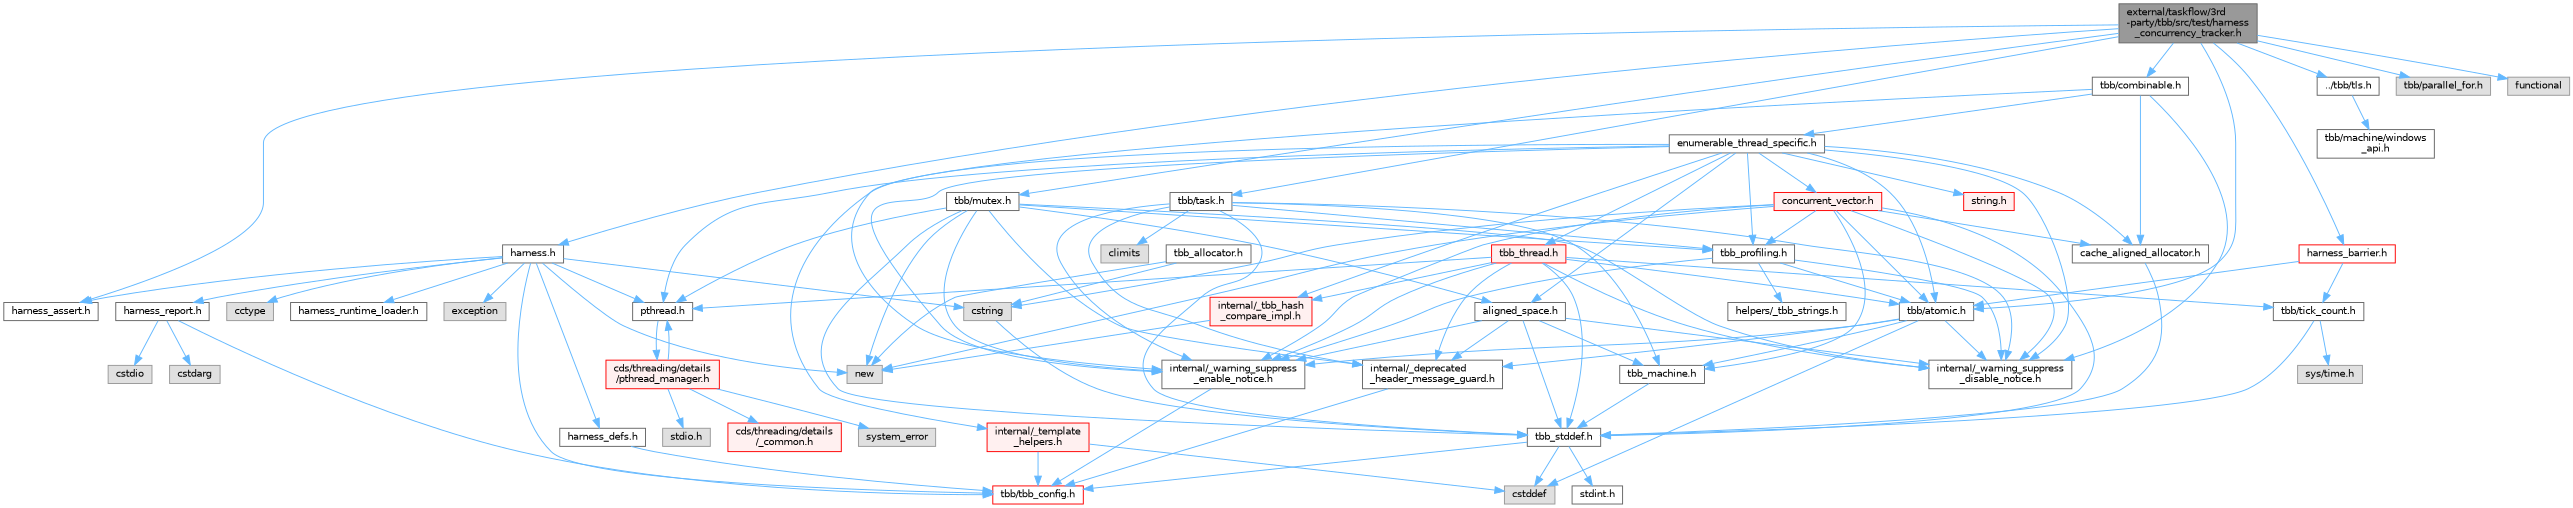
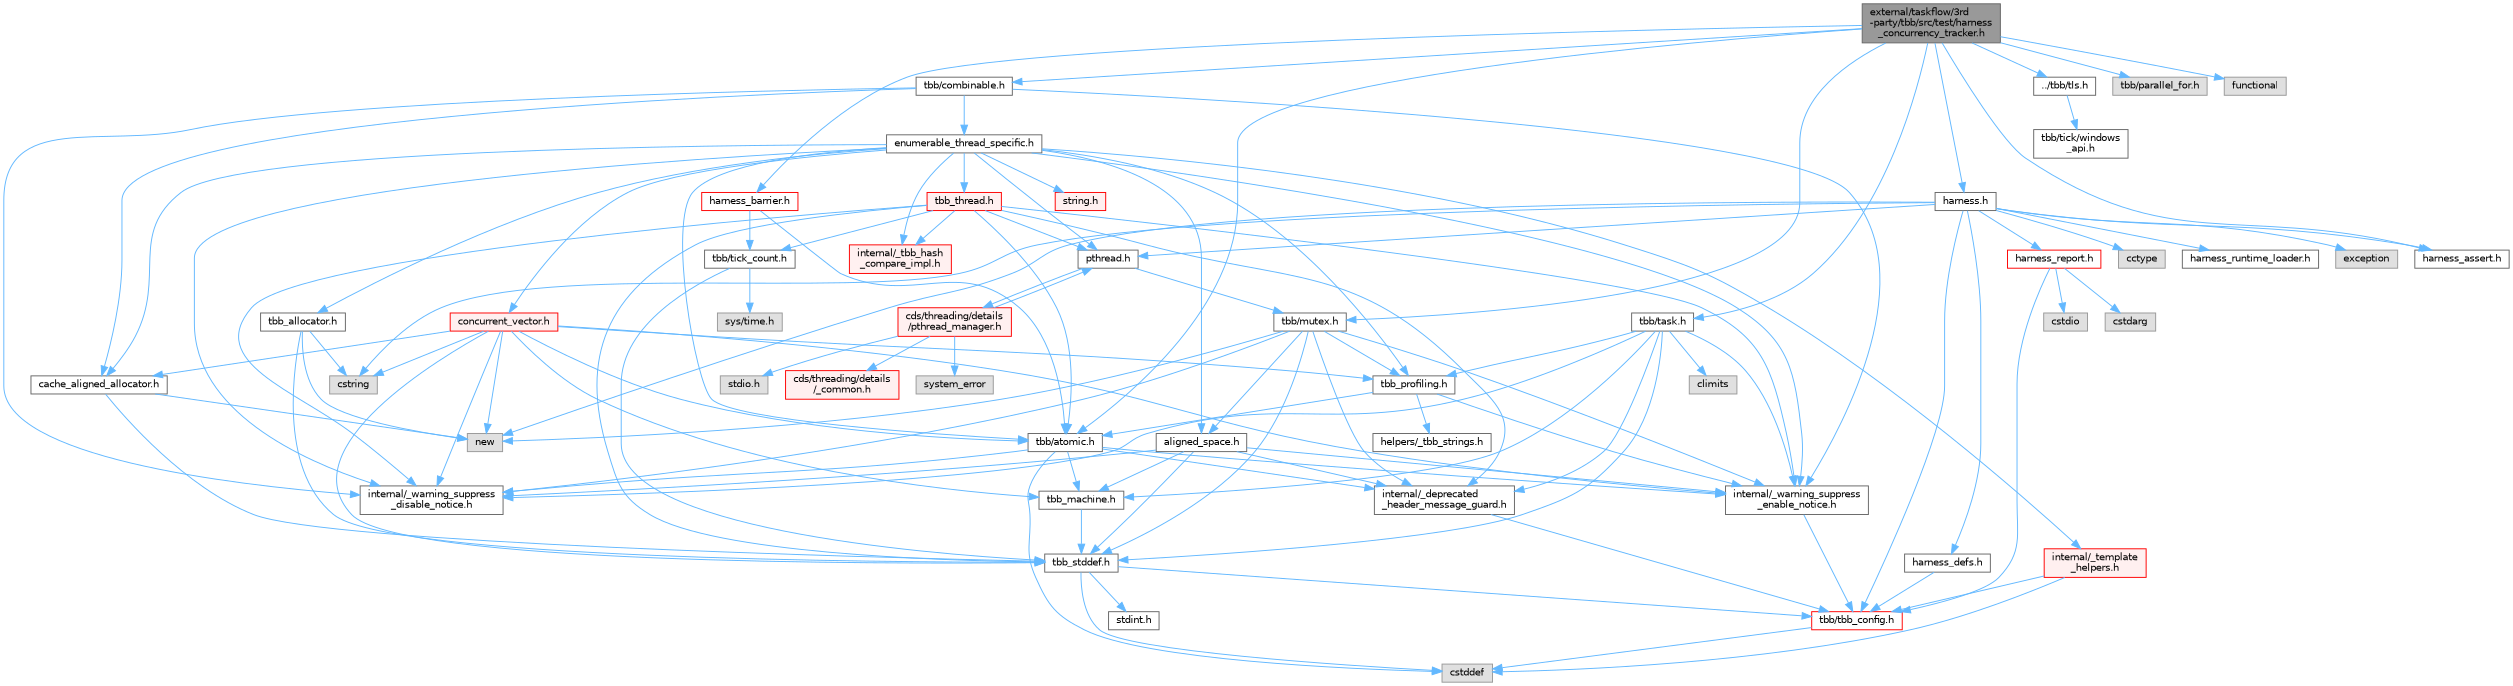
node "tbb/machine/windows _api.h": label "tbb/machine/windows _api.h" -> "tbb/tick/windows _api.h"
edge "enumerable_thread_specific.h" -> "tbb_allocator.h": added
edge "tbb/mutex.h" -> "pthread.h": reversed
edge "tbb_profiling.h" -> "internal/_warning_suppress _disable_notice.h": removed
node "harness_report.h": color grey40 -> red
edge "internal/_tbb_hash _compare_impl.h" -> "new": now "cache_aligned_allocator.h" -> "new"
edge "cstring" -> "tbb_stddef.h": now "tbb_allocator.h" -> "tbb_stddef.h"
edge "tbb/tbb_config.h" -> "cstddef": added
